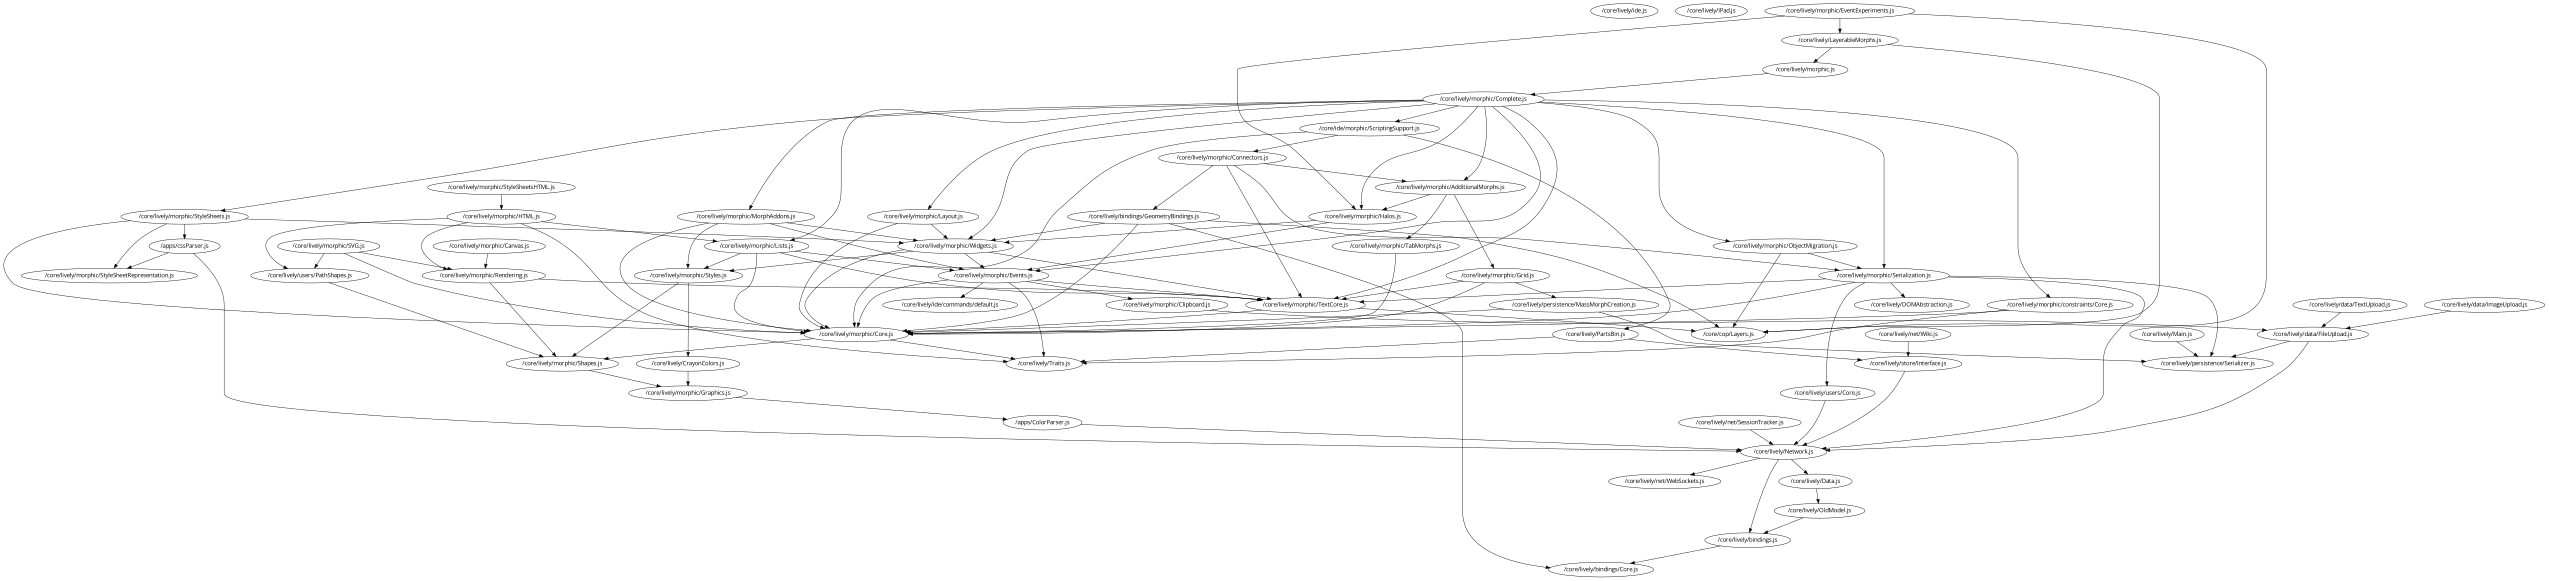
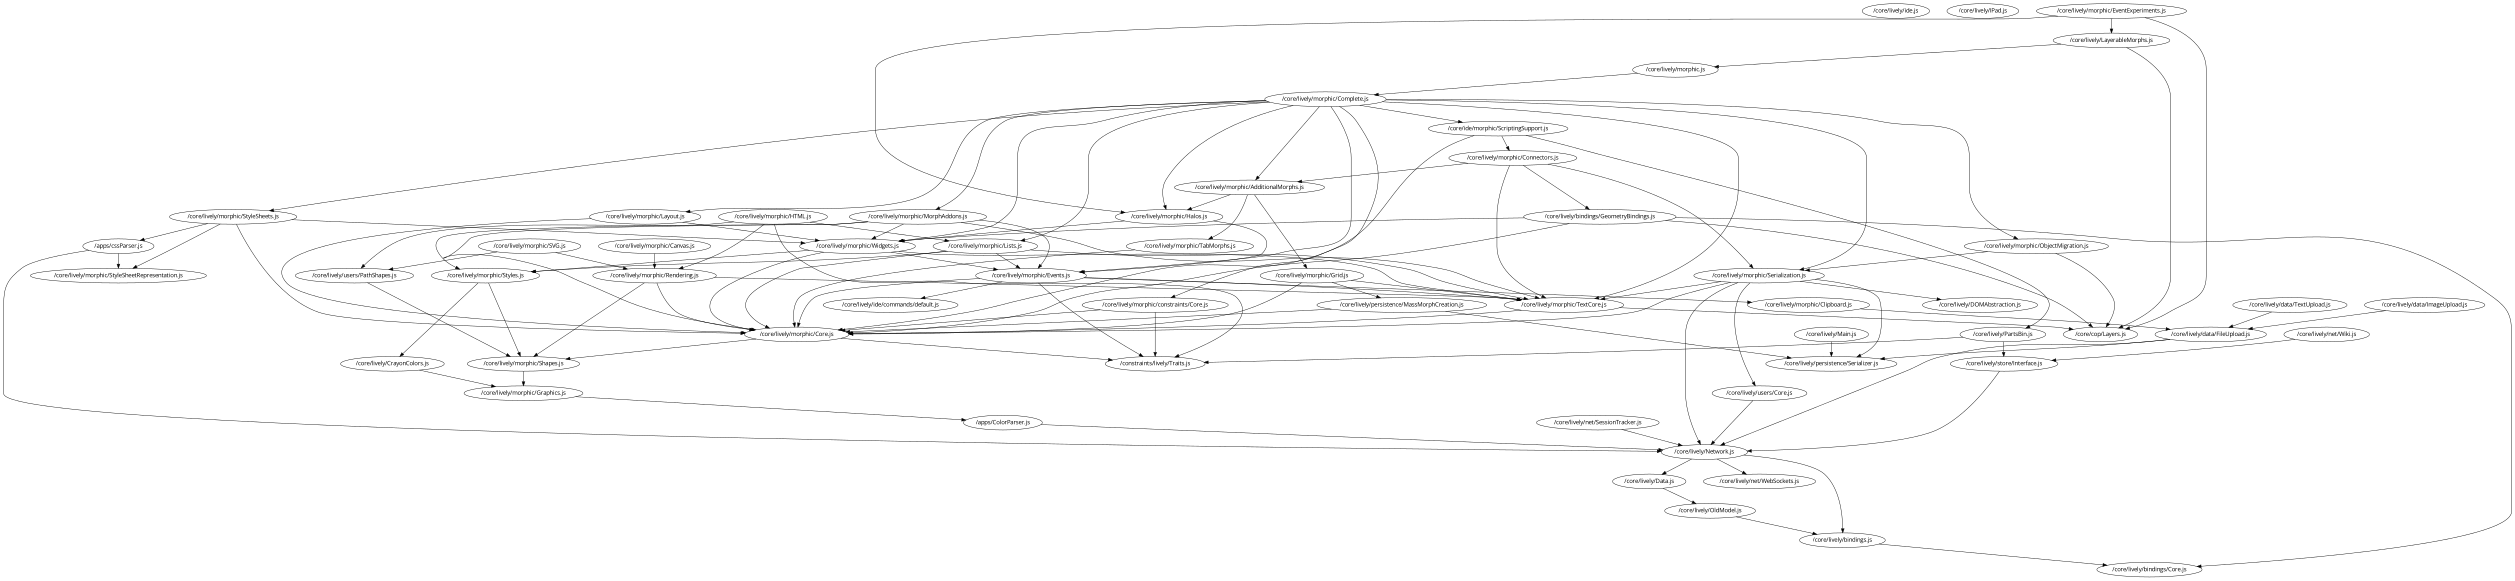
node "/core/lively/morphic/StyleSheetsHTML.js": removed
edge "/core/lively/morphic/MorphAddons.js" -> "/core/lively/morphic/TextCore.js": added
edge "/core/lively/morphic/SVG.js" -> "/core/lively/morphic/Core.js": now "/core/lively/morphic/Rendering.js" -> "/core/lively/morphic/Core.js"
node "/core/lively/Traits.js": label "/core/lively/Traits.js" -> "/constraints/lively/Traits.js"
